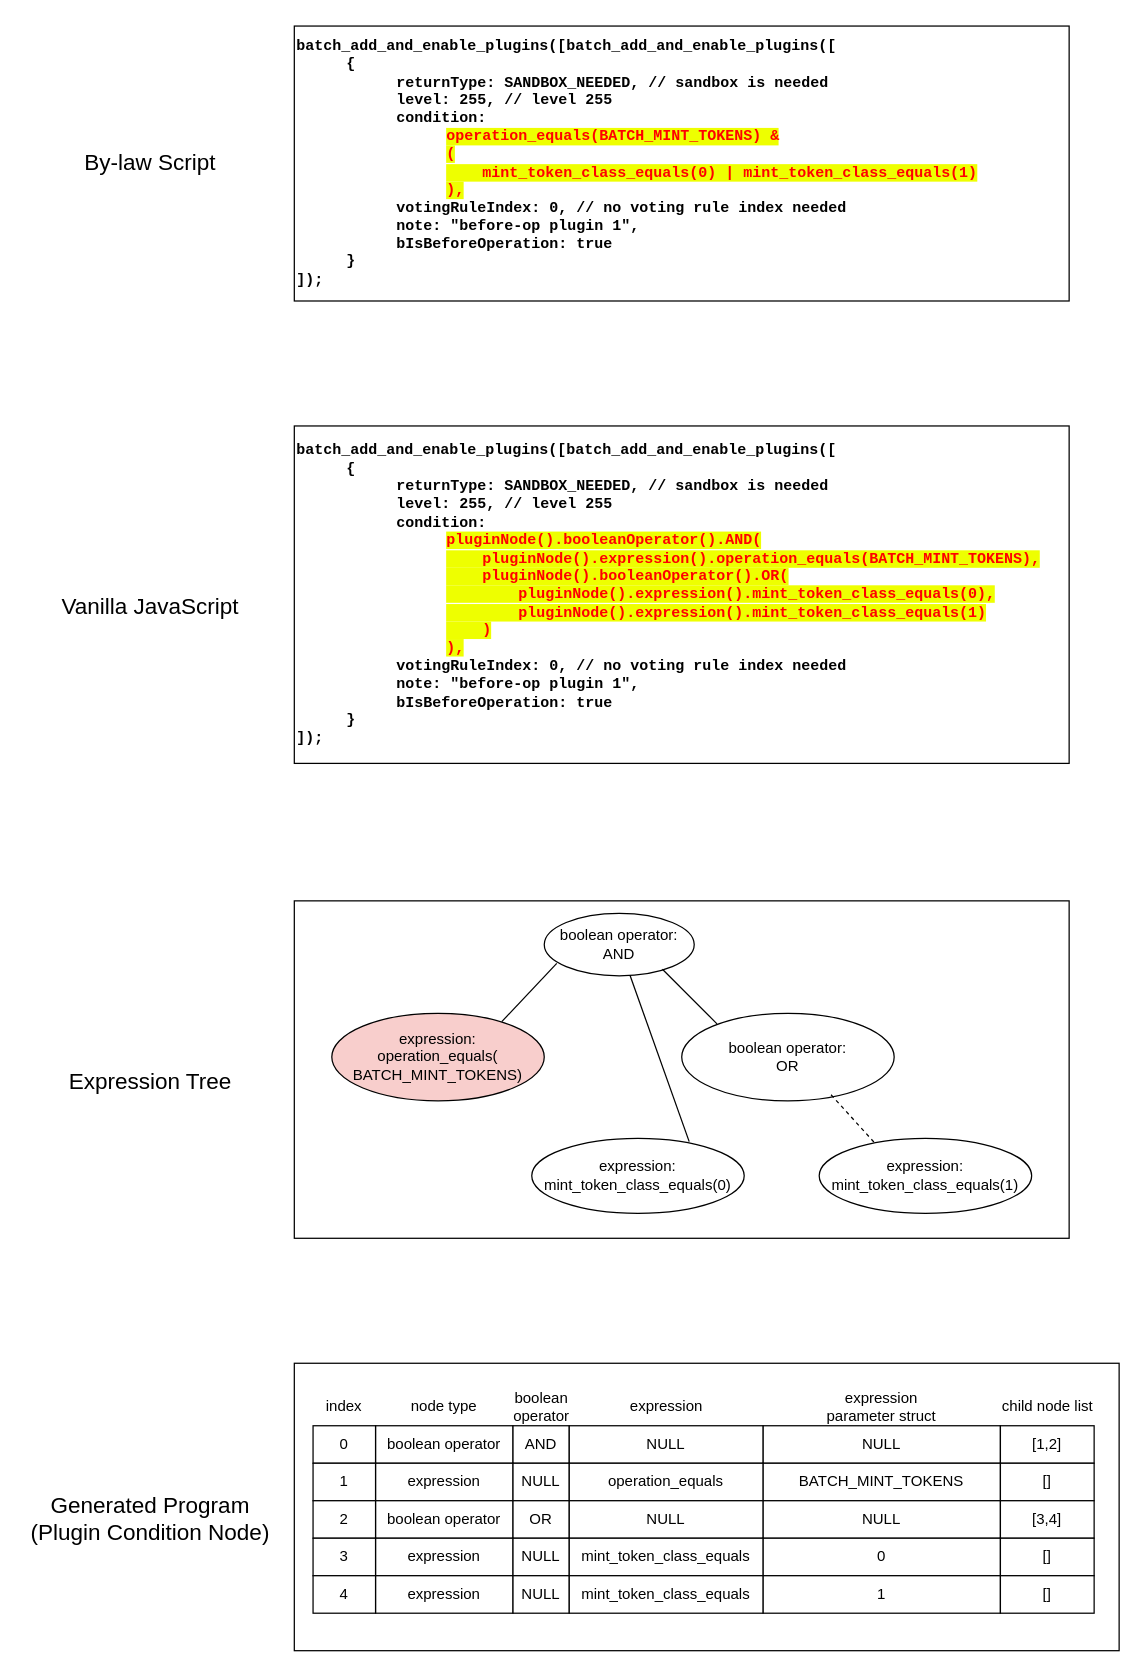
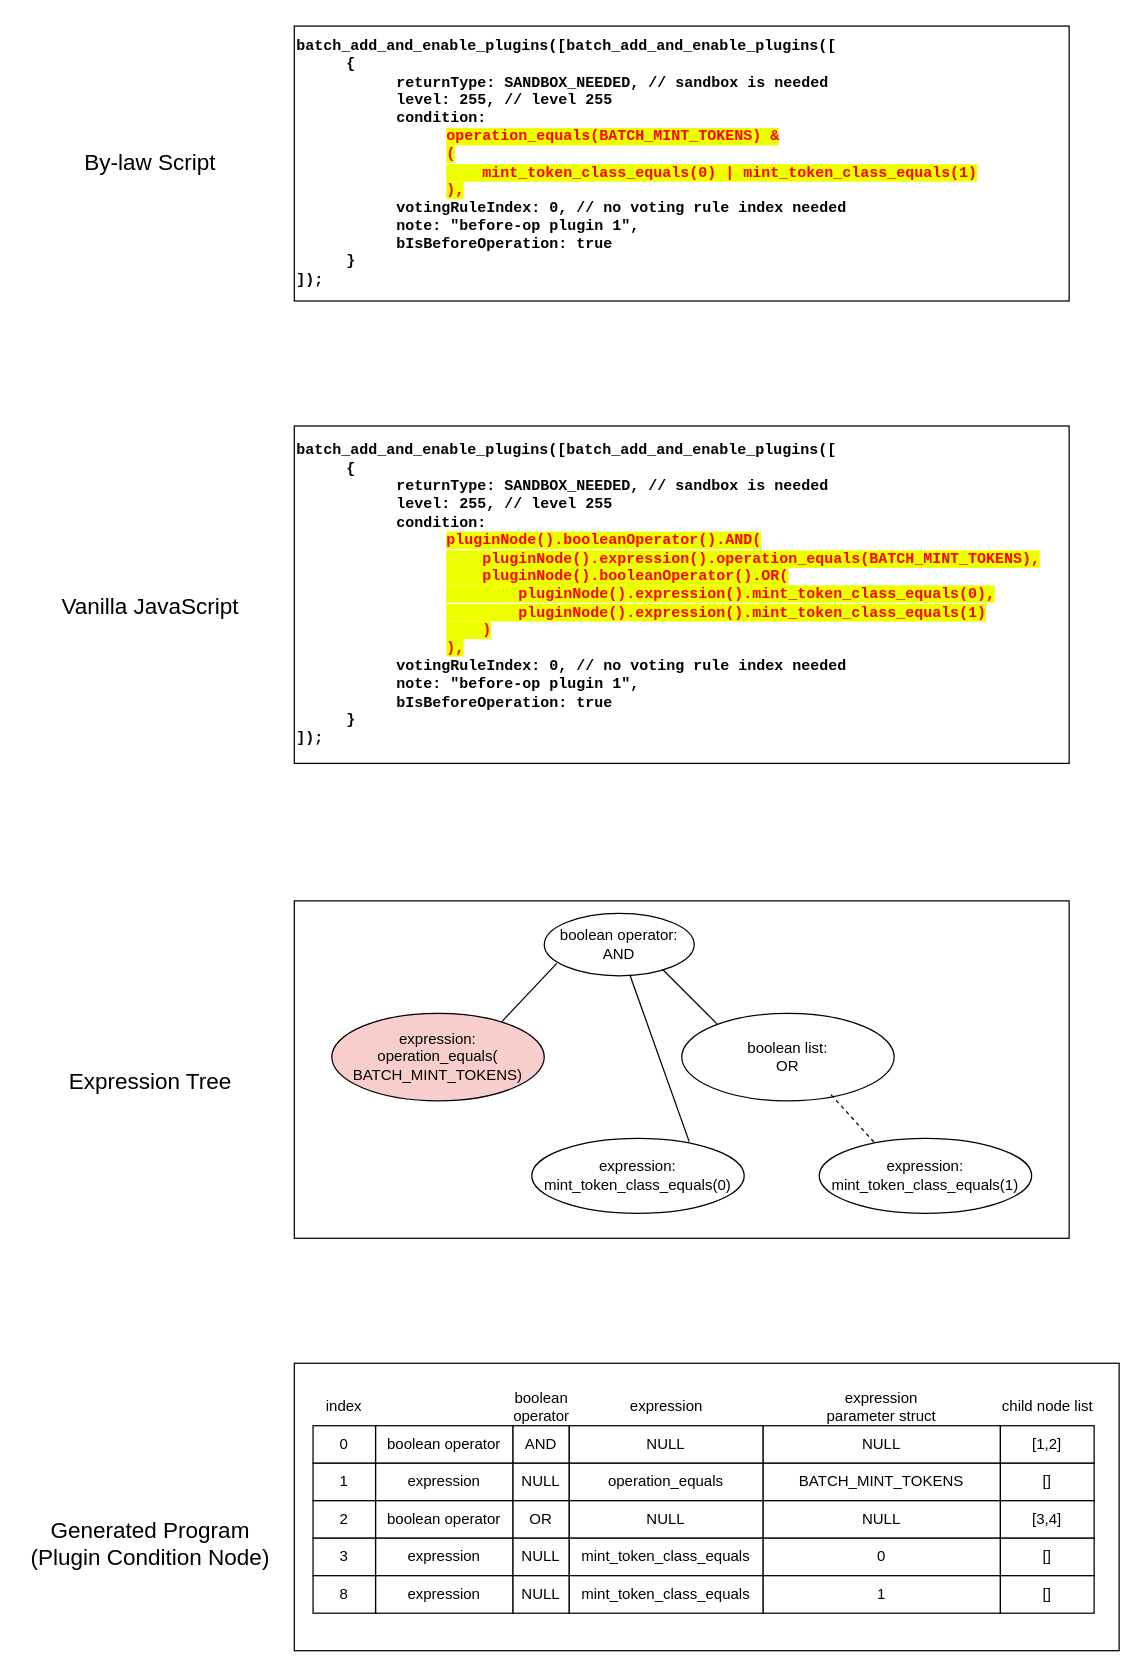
node "boolean operator: OR": label "boolean operator: OR" -> "boolean list: OR"
node "node type": removed
node "Generated Program (Plugin Condition Node)": moved (151, 1519) -> (151, 1544)
node "4": label "4" -> "8"
